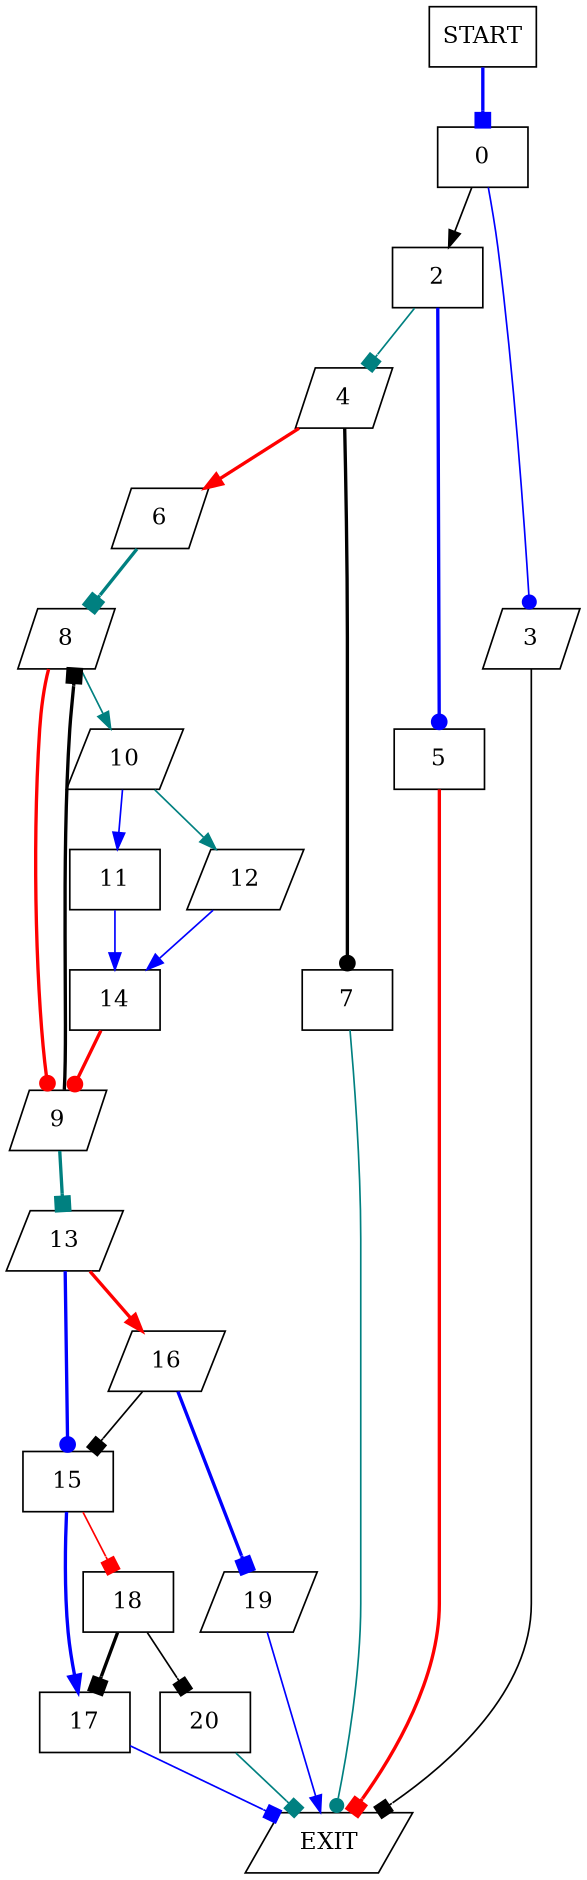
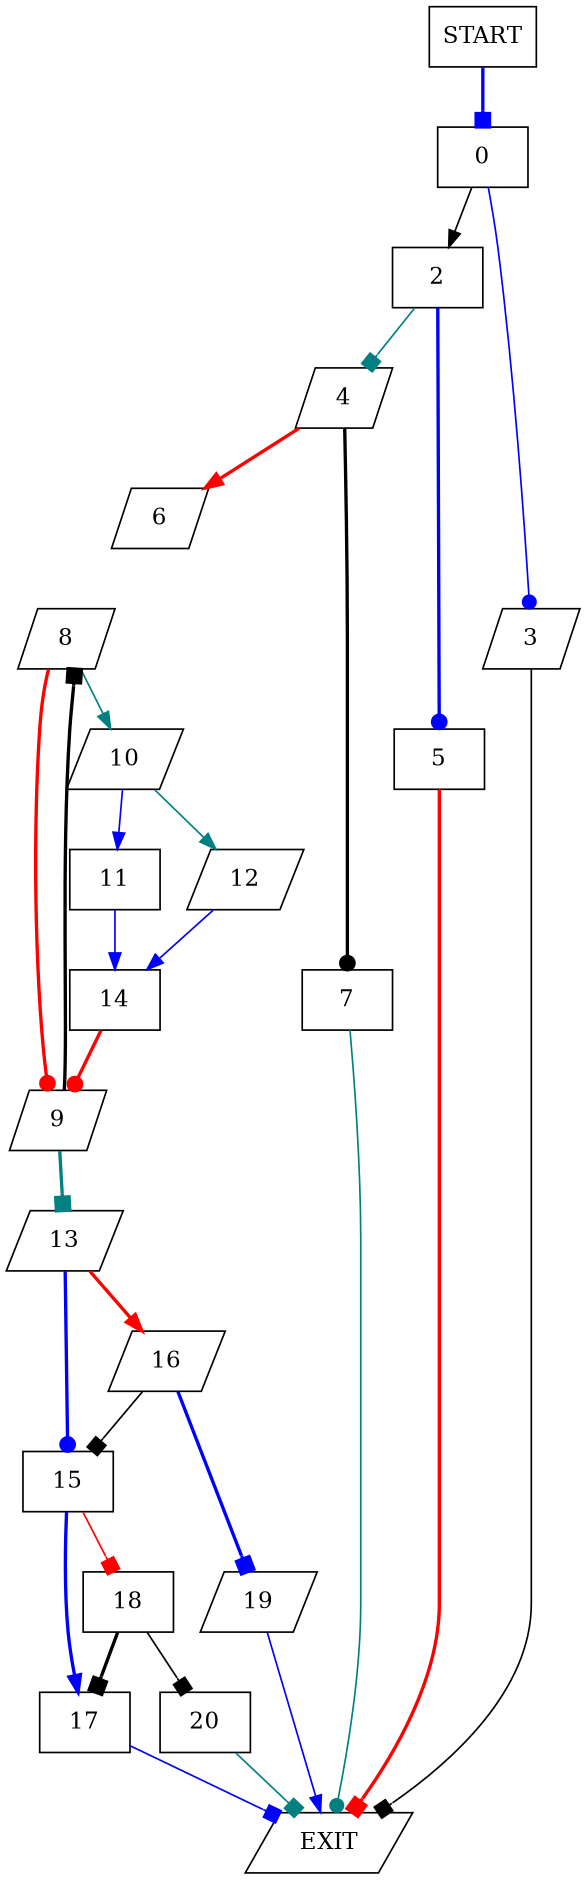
edge "6" -> "8": removed
